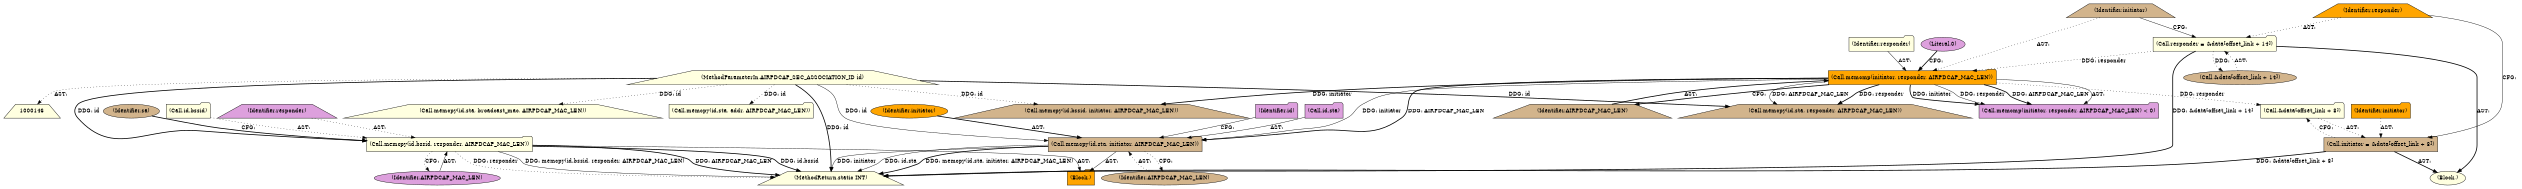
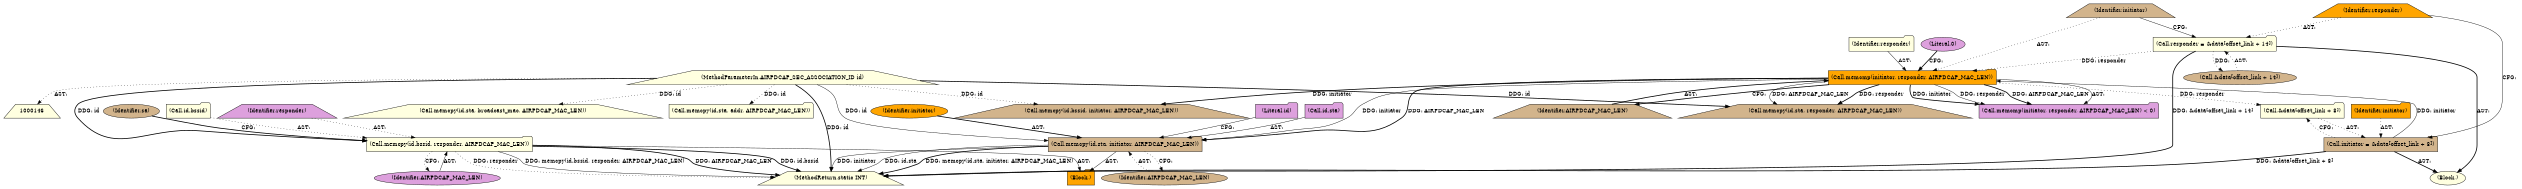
edge "(Call,initiator = &data[offset_link + 8])" -> "(Call,memcmp(initiator, responder, AIRPDCAP_MAC_LEN))": added, label "DDG: initiator"
node "(Identifier,id)": label "(Identifier,id)" -> "(Literal,id)"
